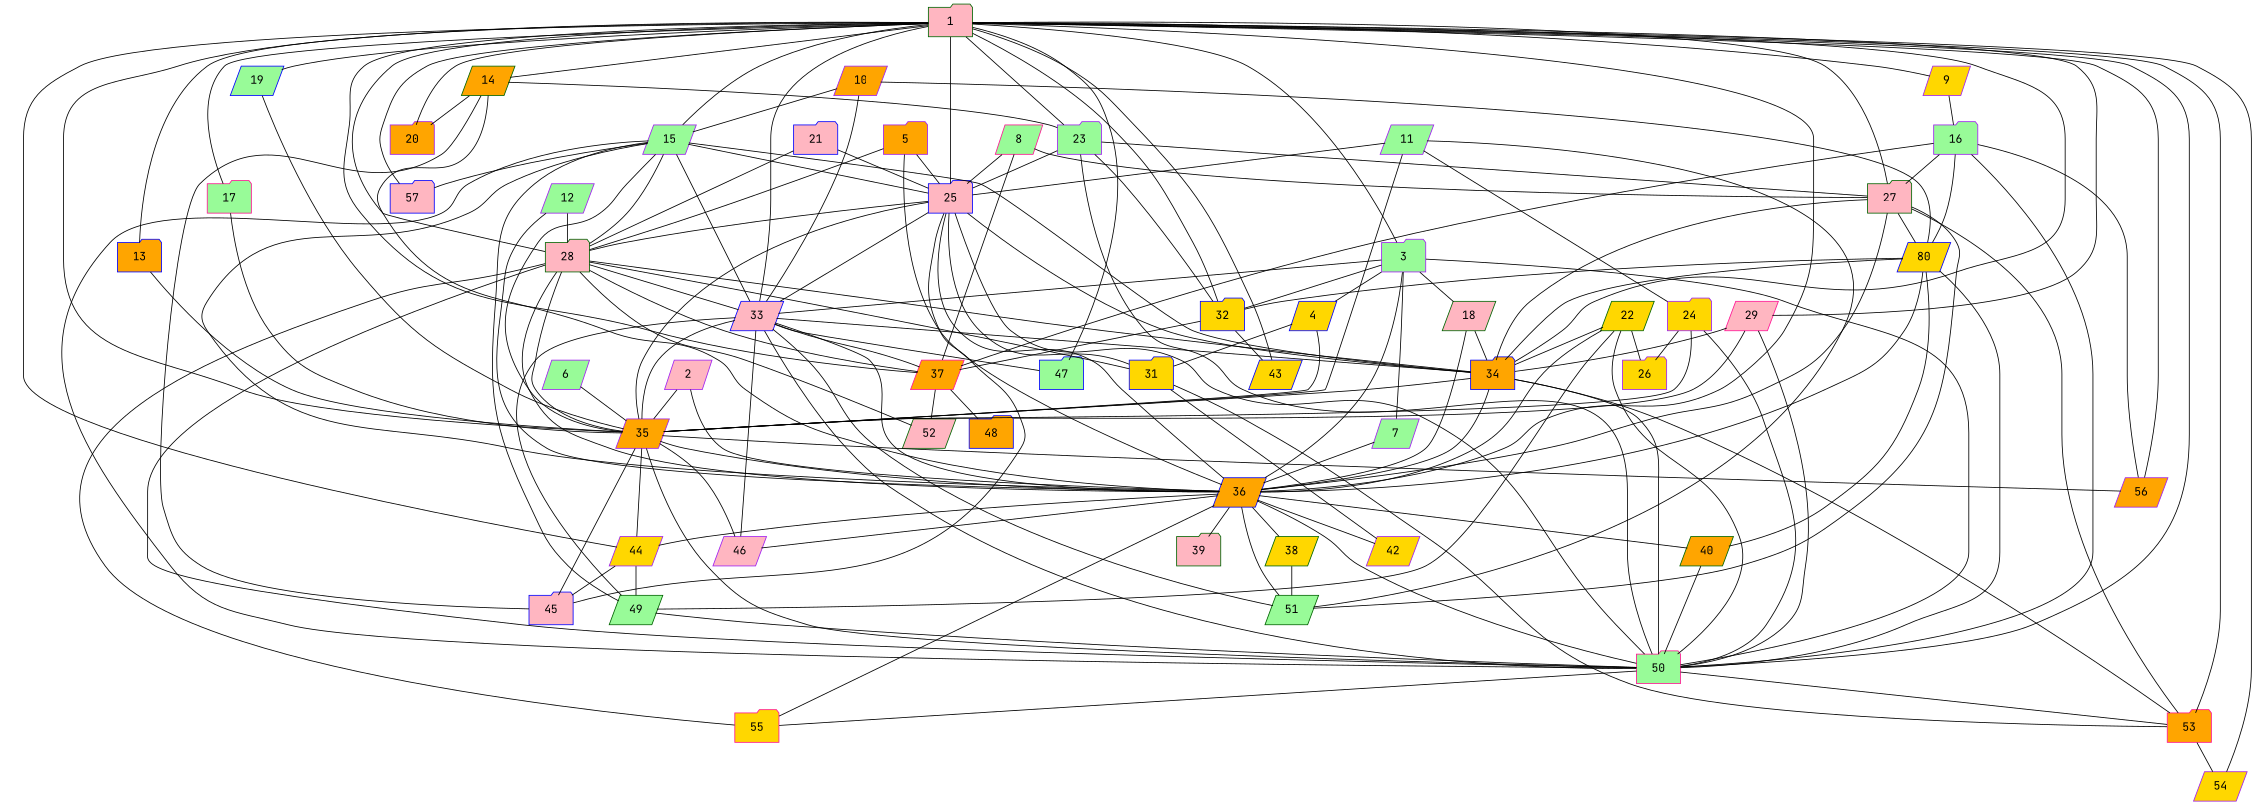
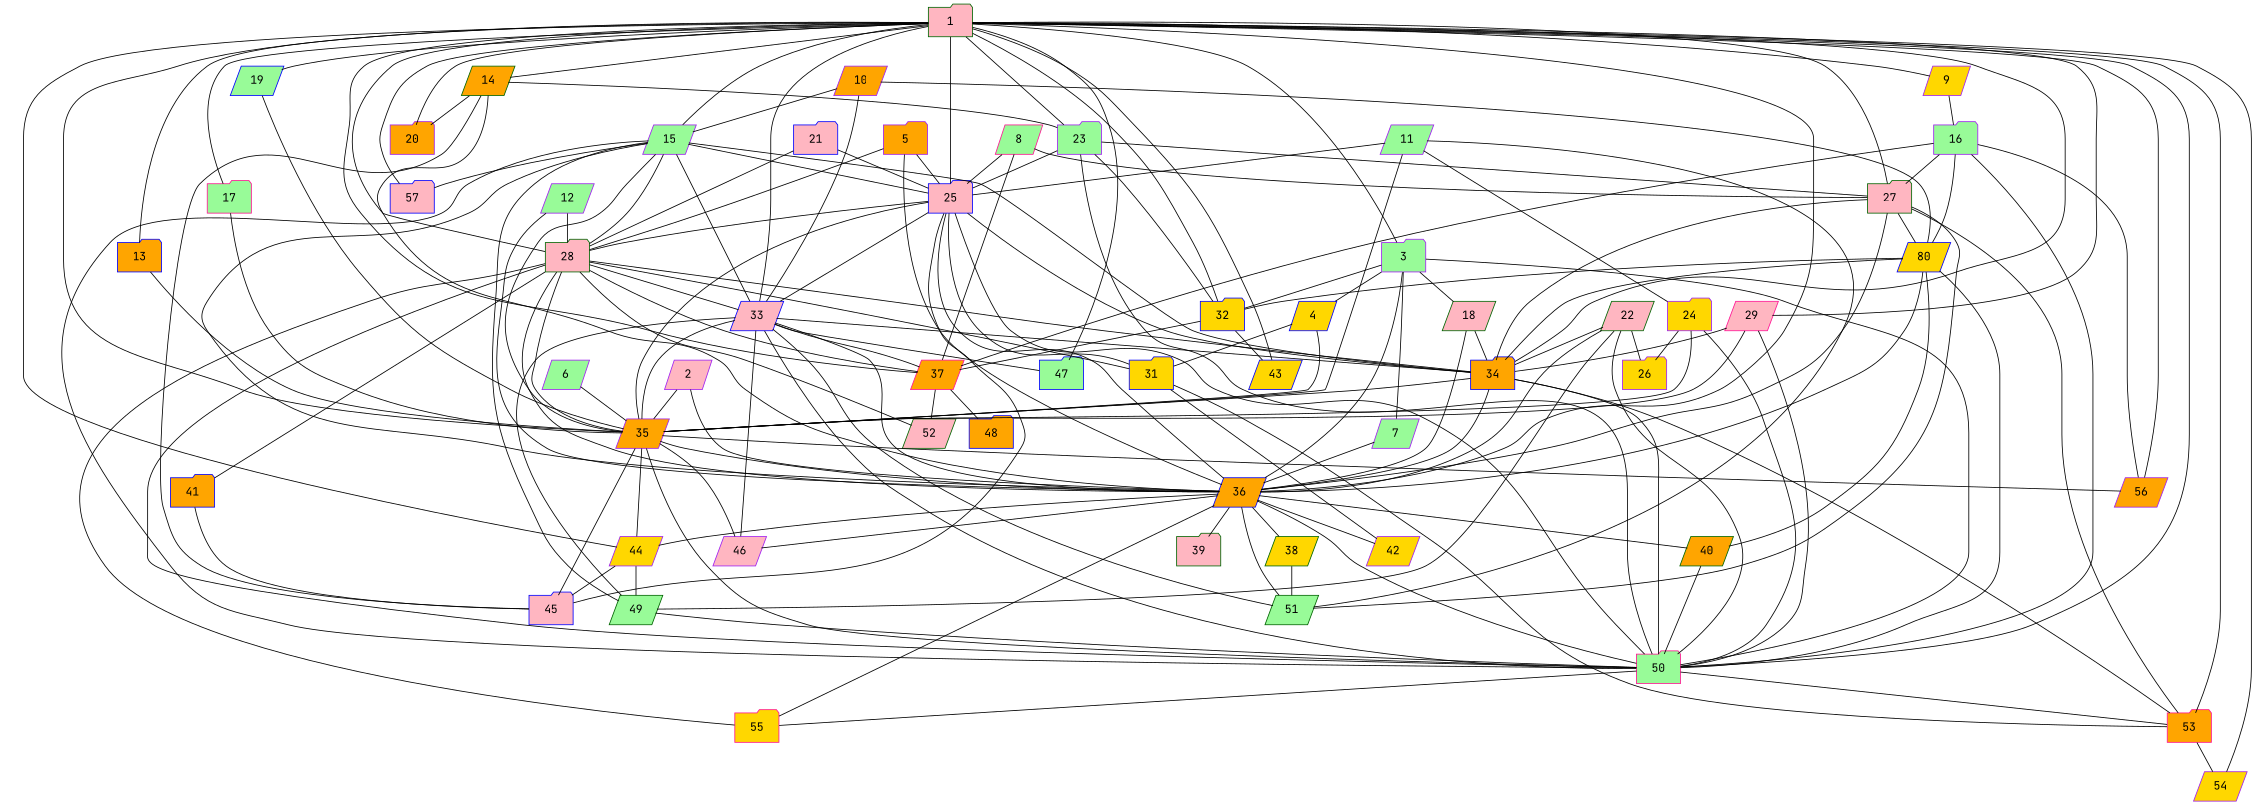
edge "3" -- "33": removed
node "22": fillcolor gold -> lightpink
node "41": added
